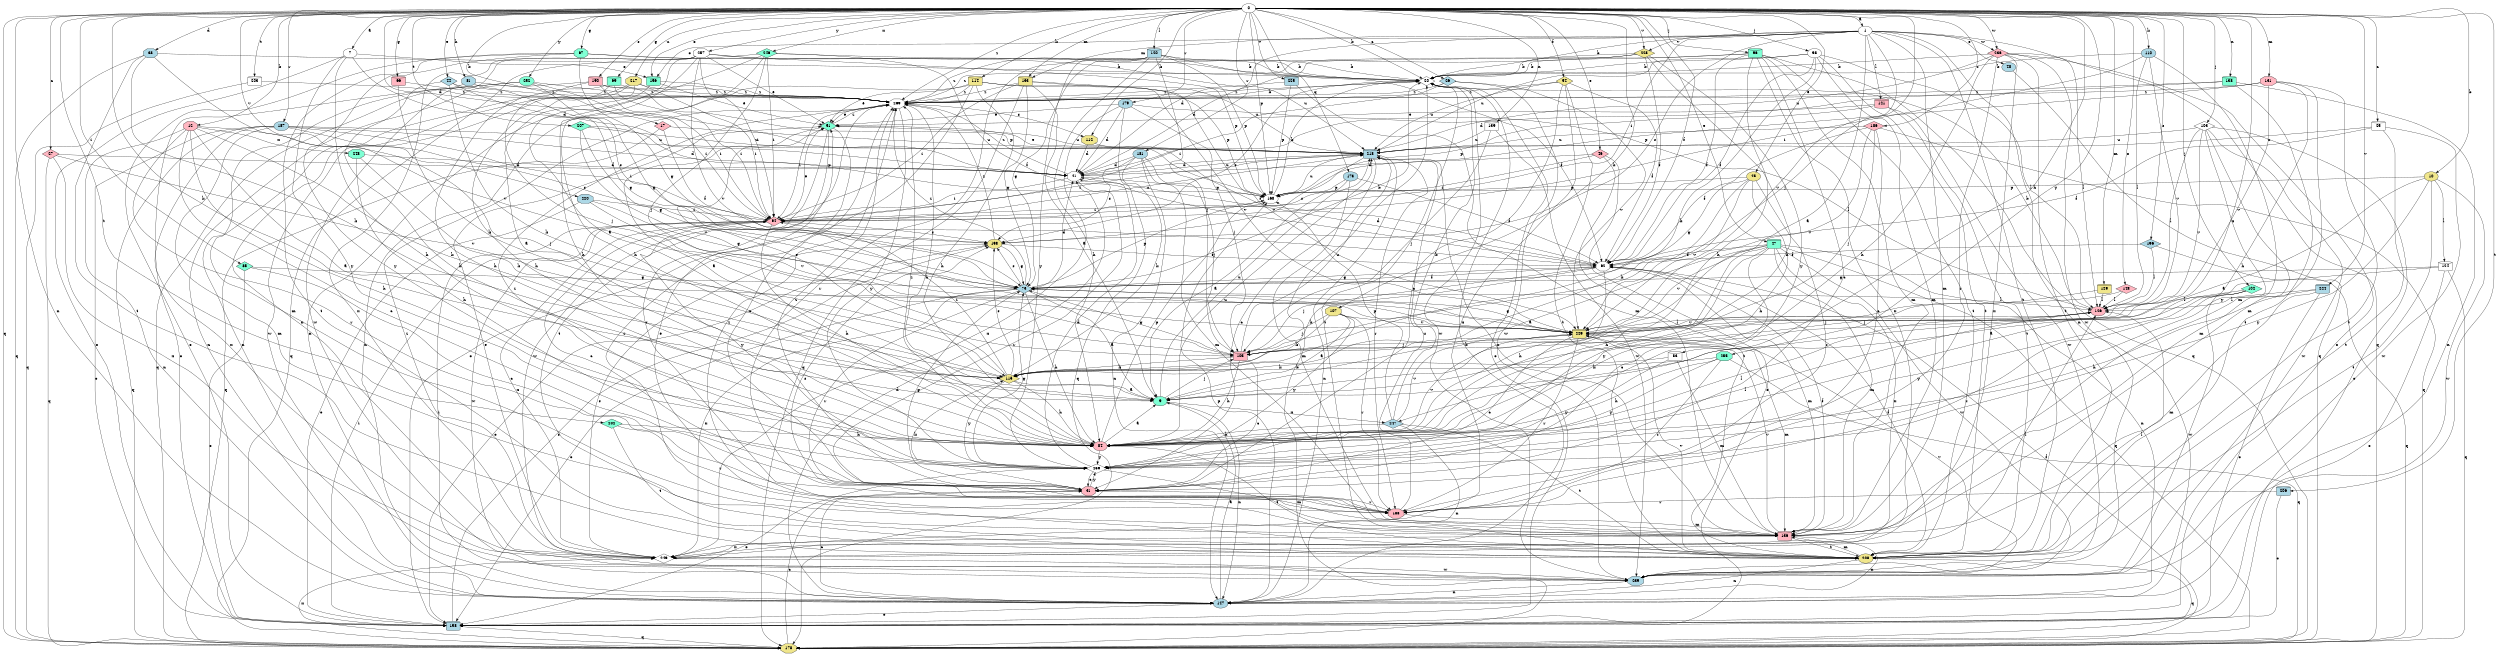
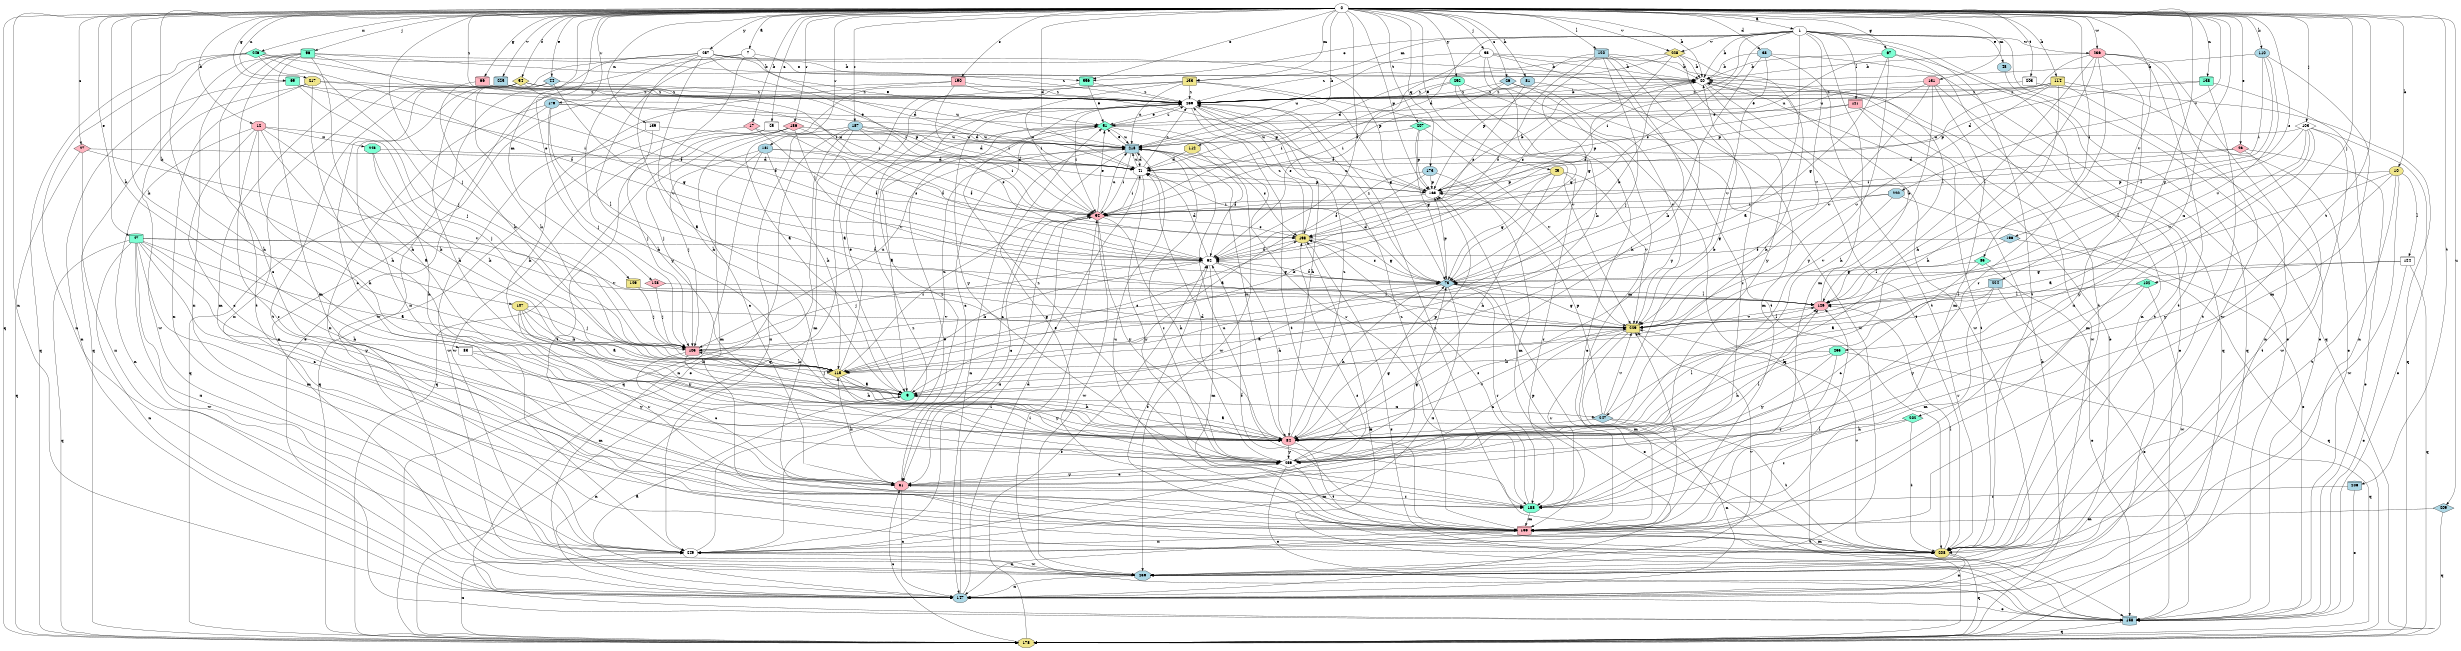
node "236": shape diamond -> octagon
node "156": label "156" -> "556"
edge "269" -> "112": now "269" -> "198"
node "209": added
node "188": fillcolor lightpink -> aquamarine
node "249": shape diamond -> ellipse
edge "147" -> "31": reversed
